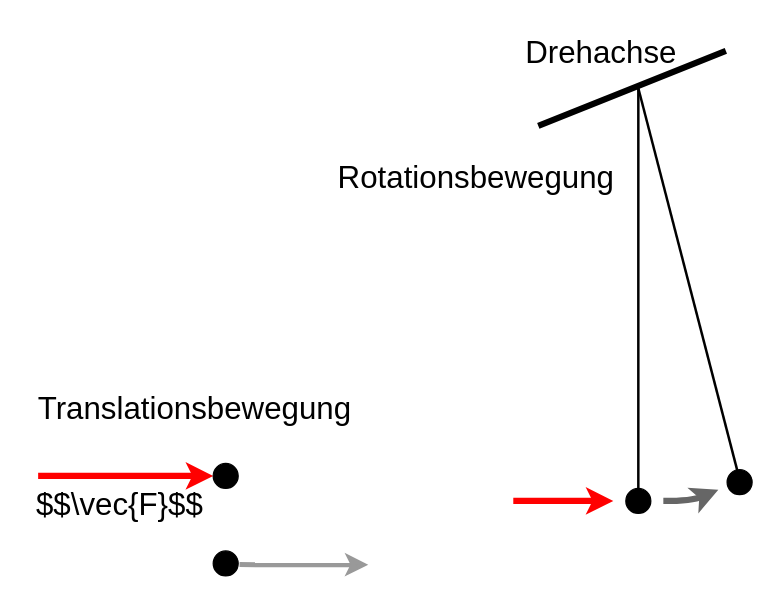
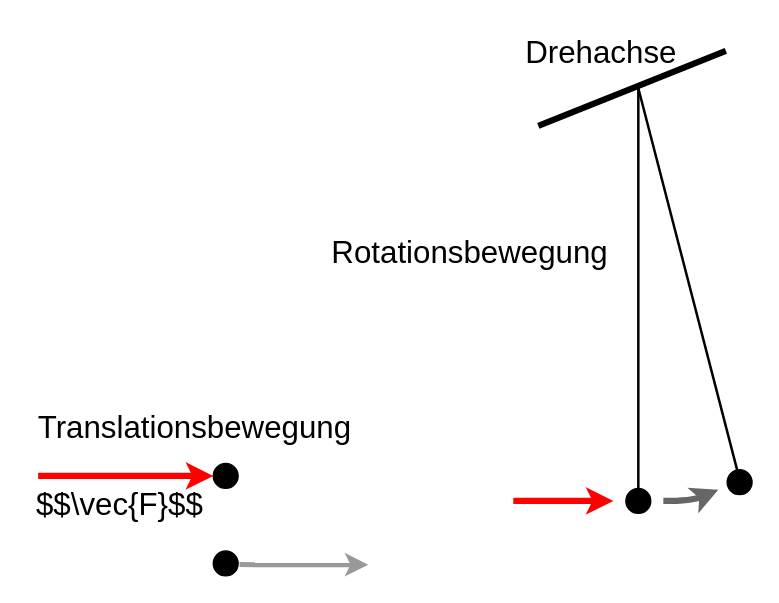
node "Rotationsbewegung": moved (476, 176) -> (469, 251)
node "Translationsbewegung": moved (194, 407) -> (194, 426)
